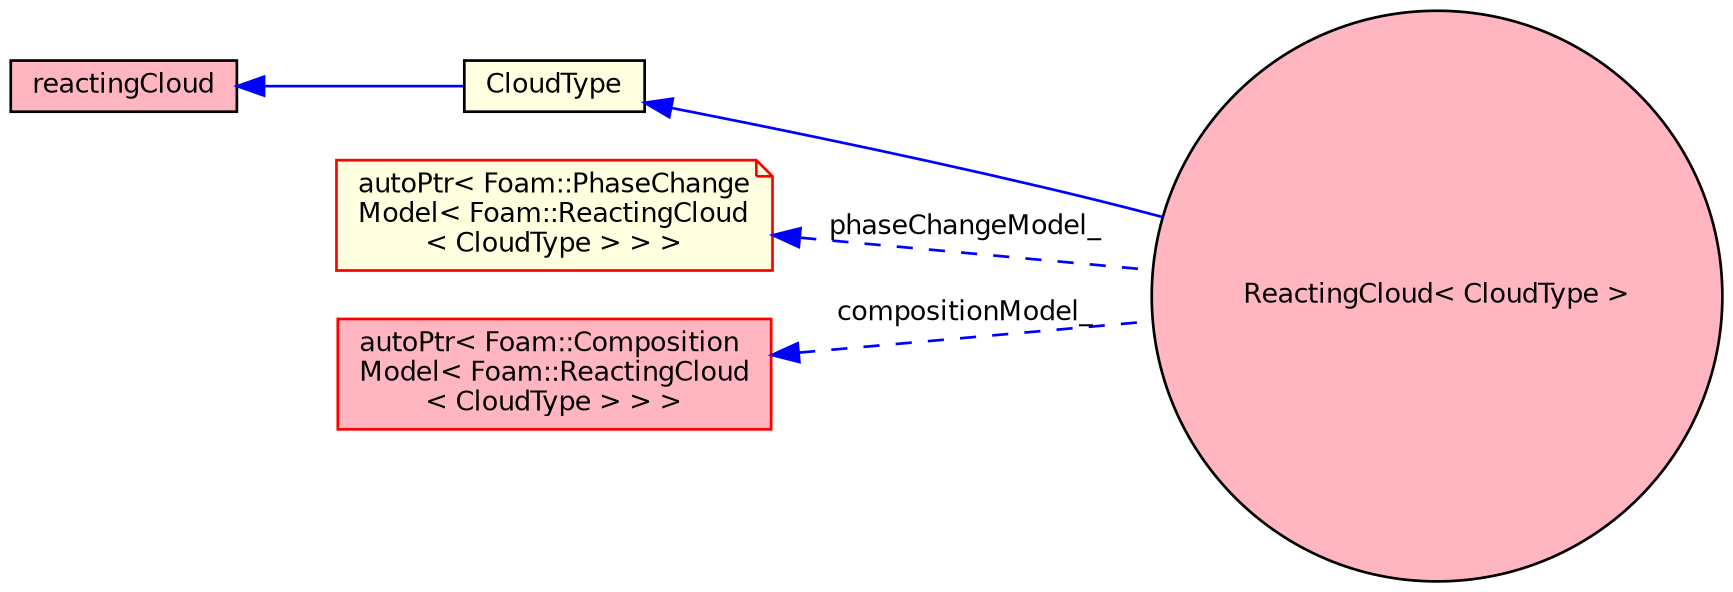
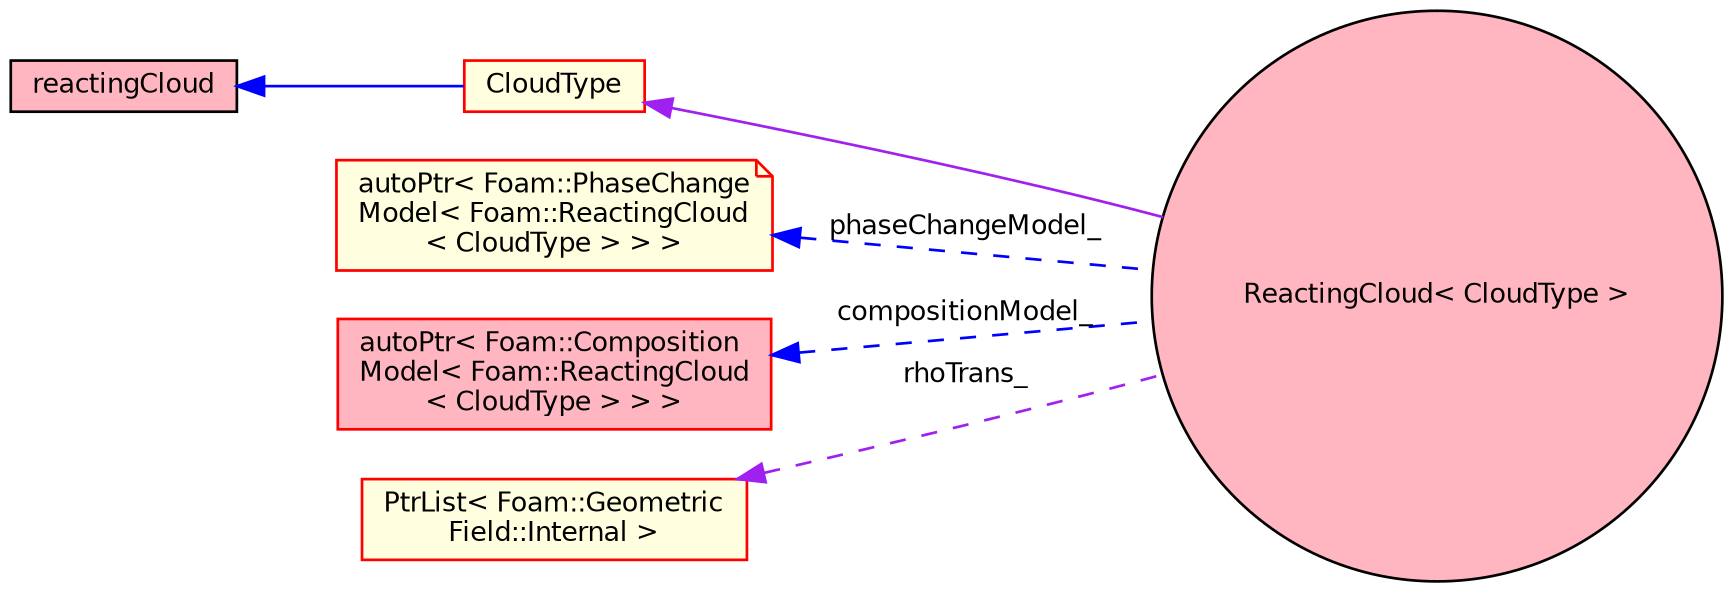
node "CloudType": color black -> red
edge "ReactingCloud< CloudType >" -> "CloudType": color blue -> purple
node "PtrList< Foam::Geometric Field::Internal >": added
